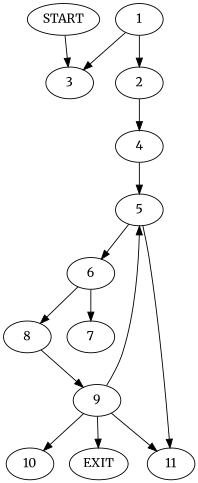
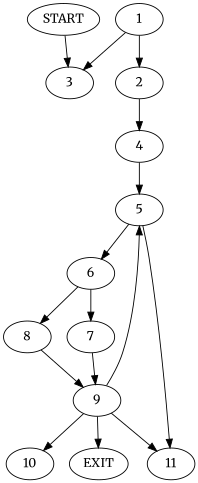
edge "7" -> "9": added
